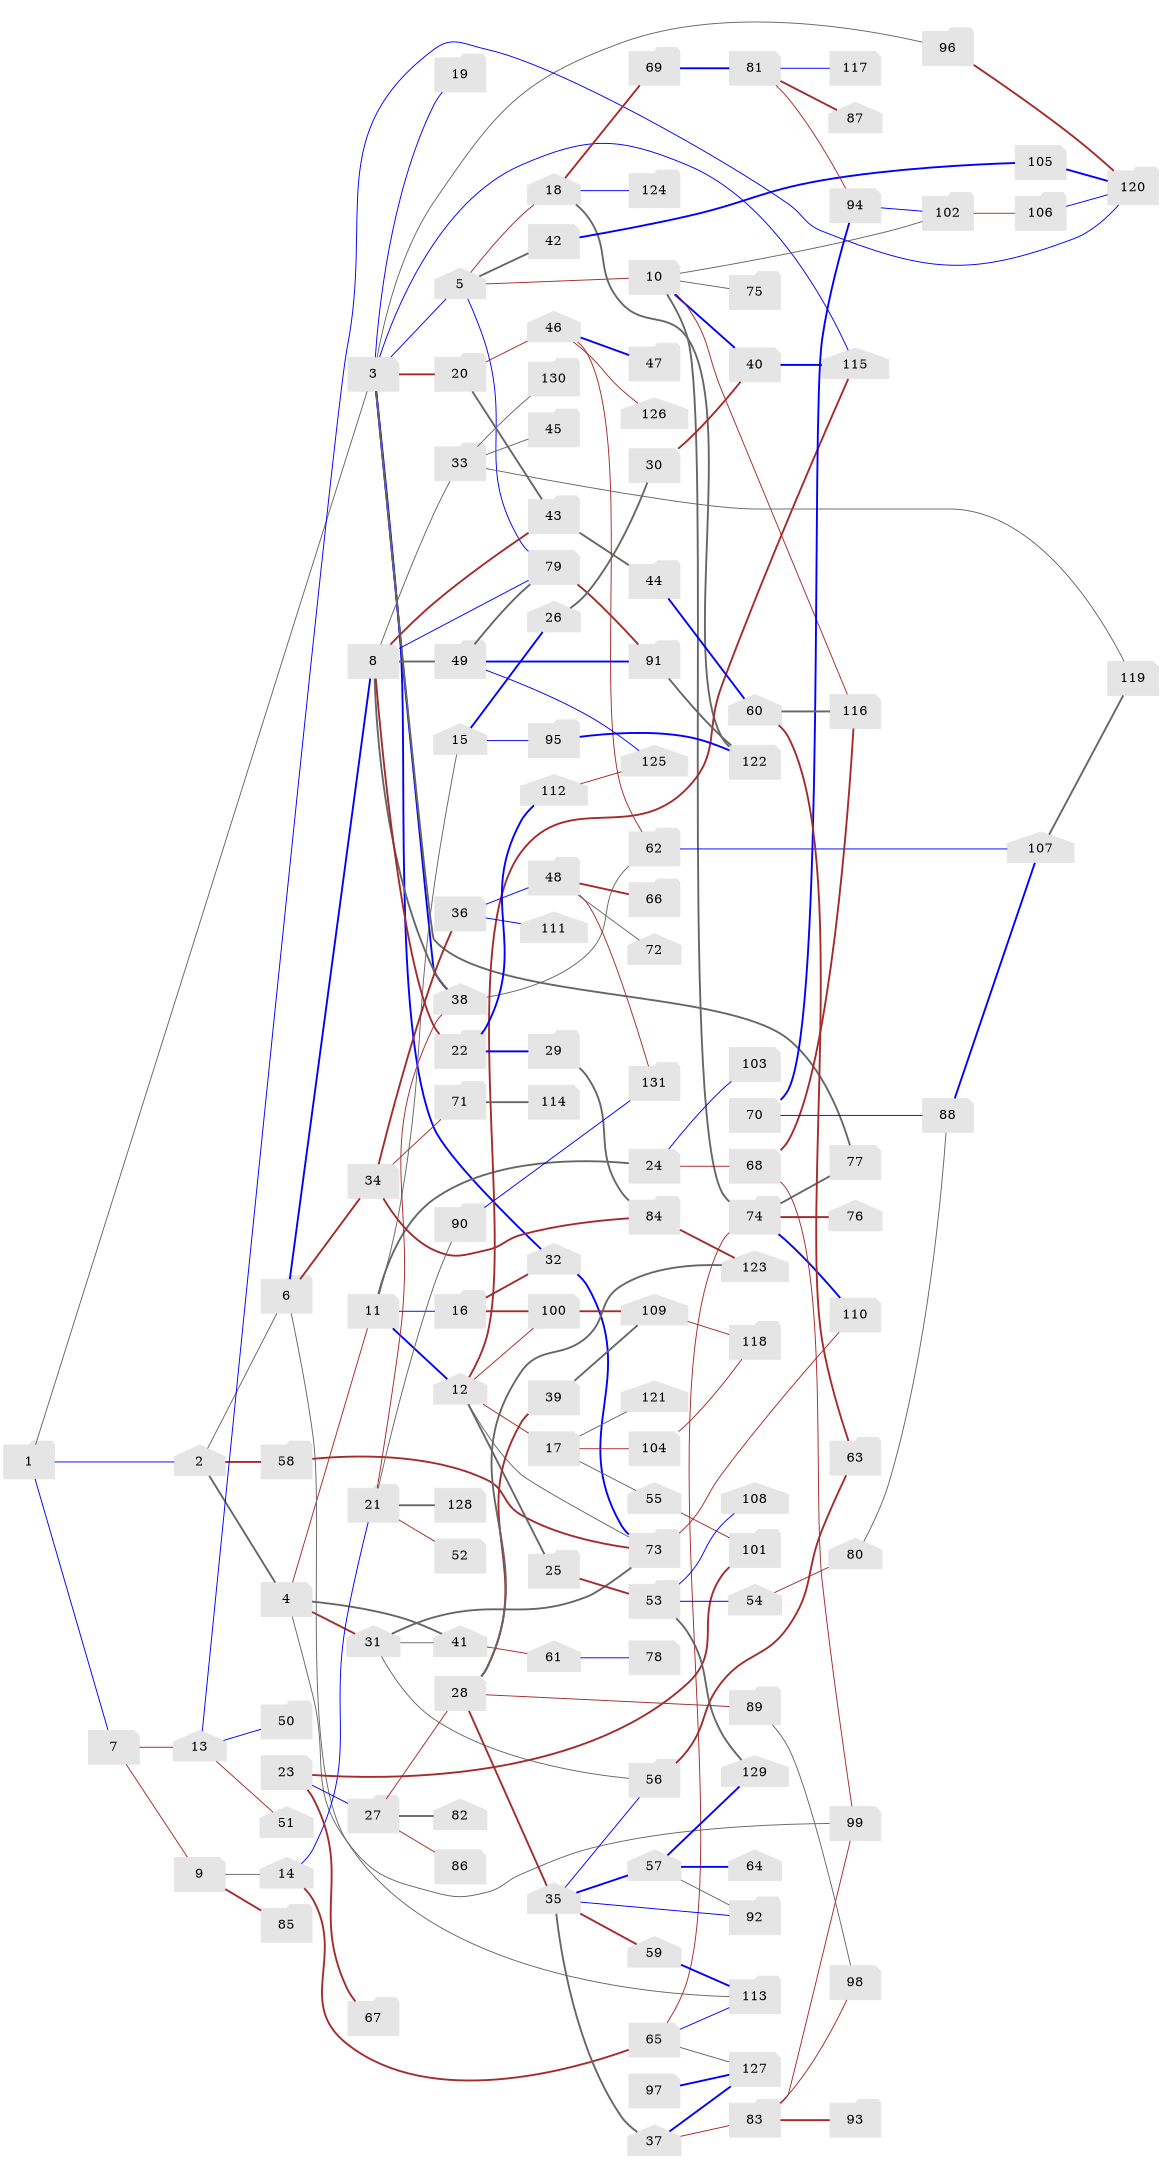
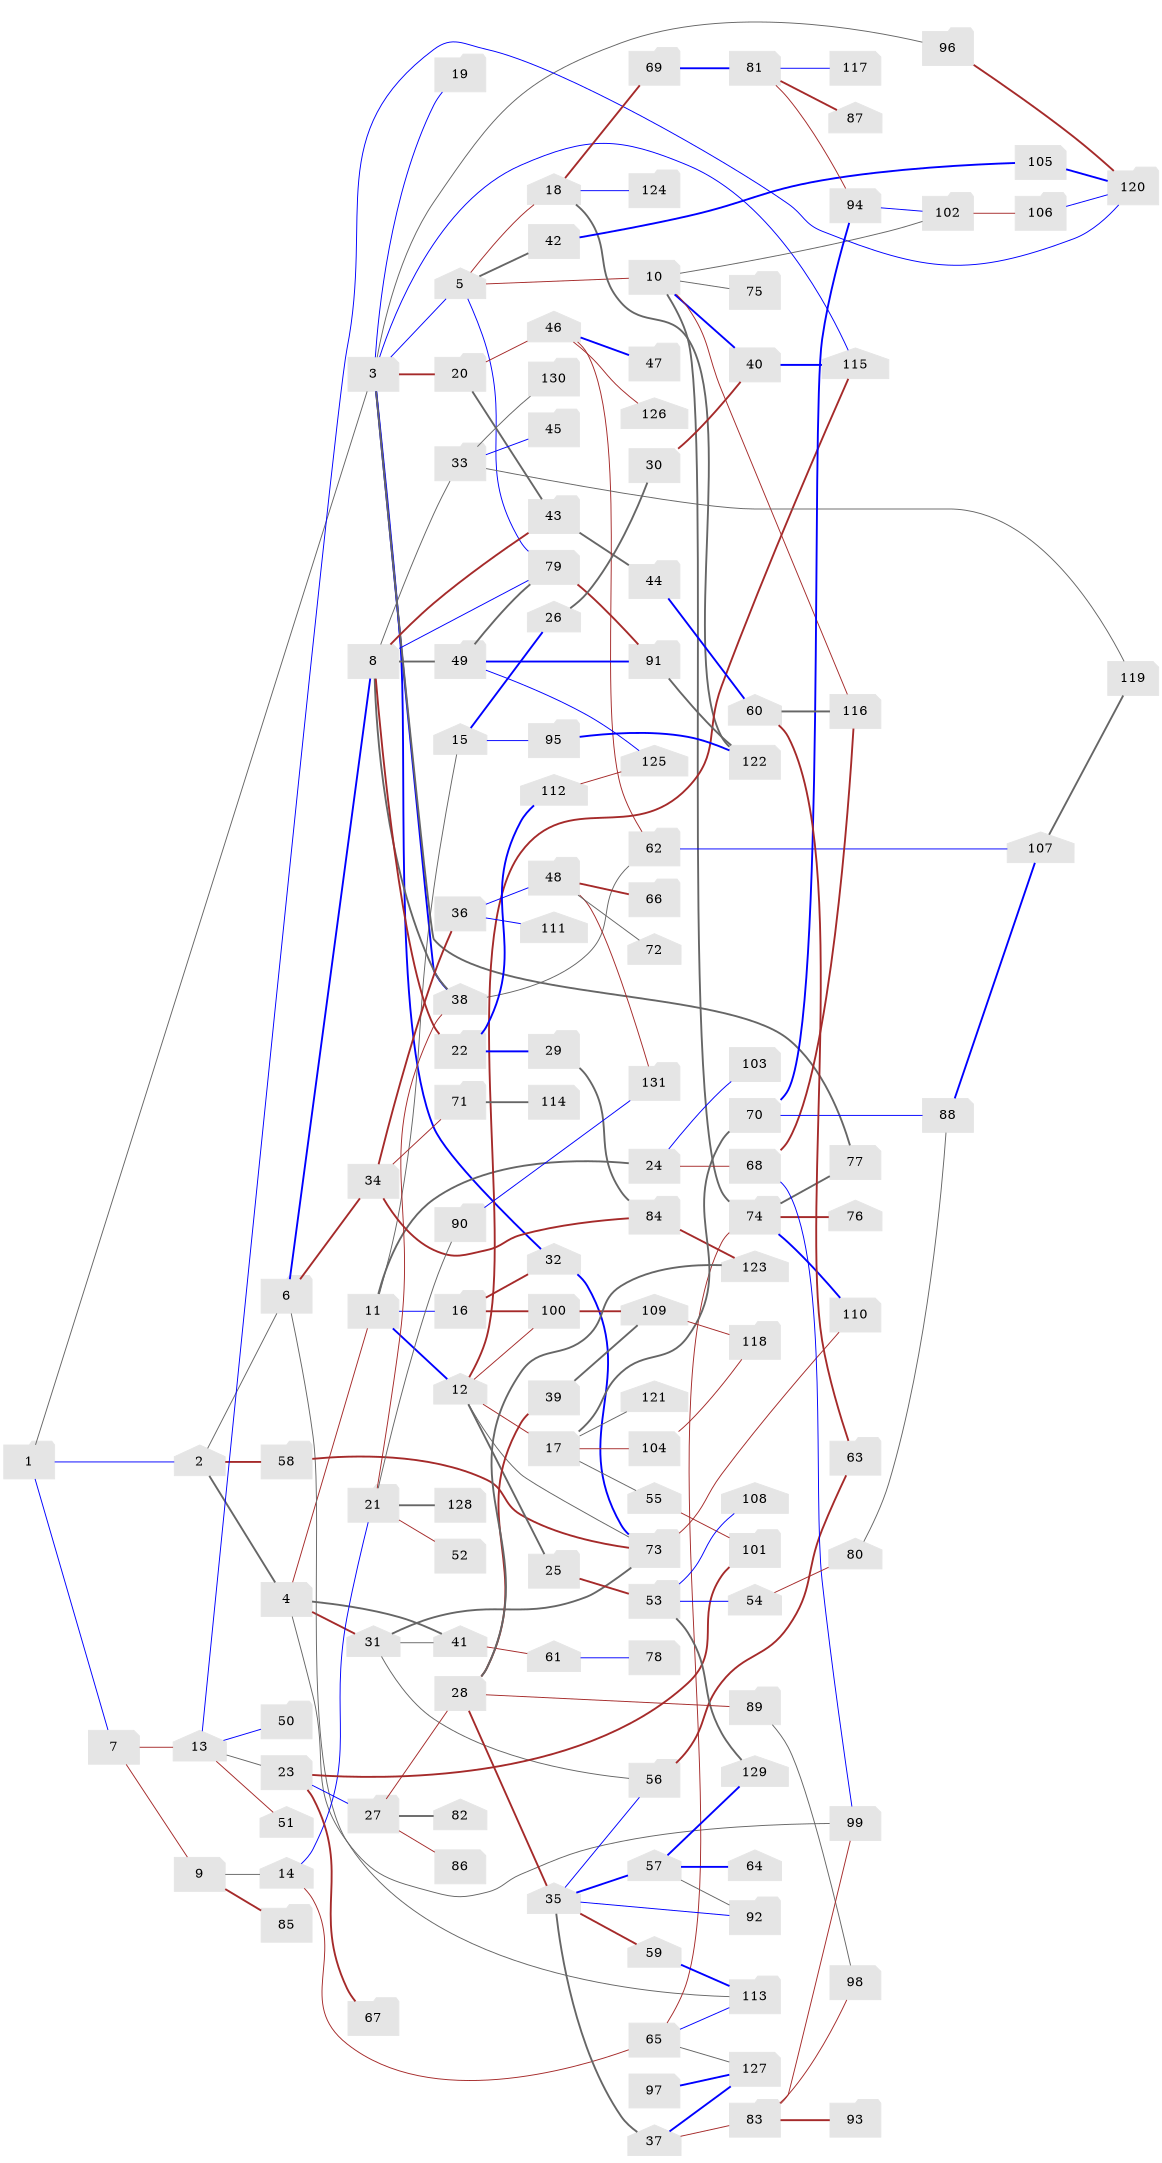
edge "45" -- "33": color gray40 -> blue
edge "70" -- "17": added
edge "68" -- "99": color brown -> blue
edge "13" -- "23": added
edge "14" -- "65": style bold -> solid
